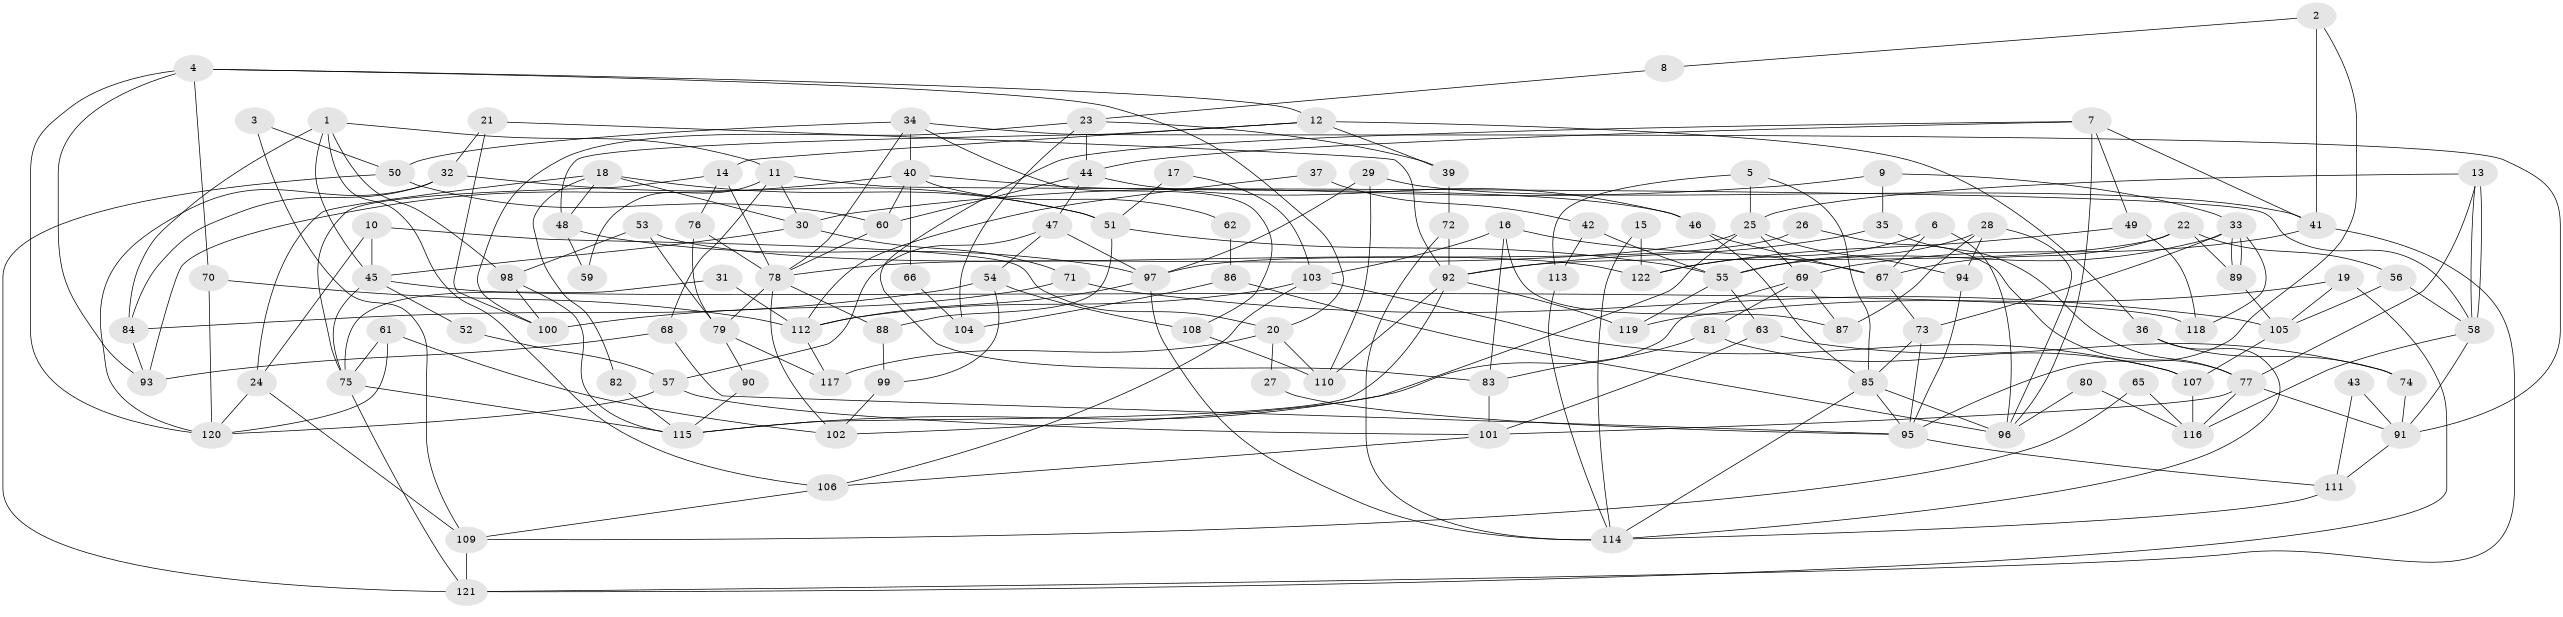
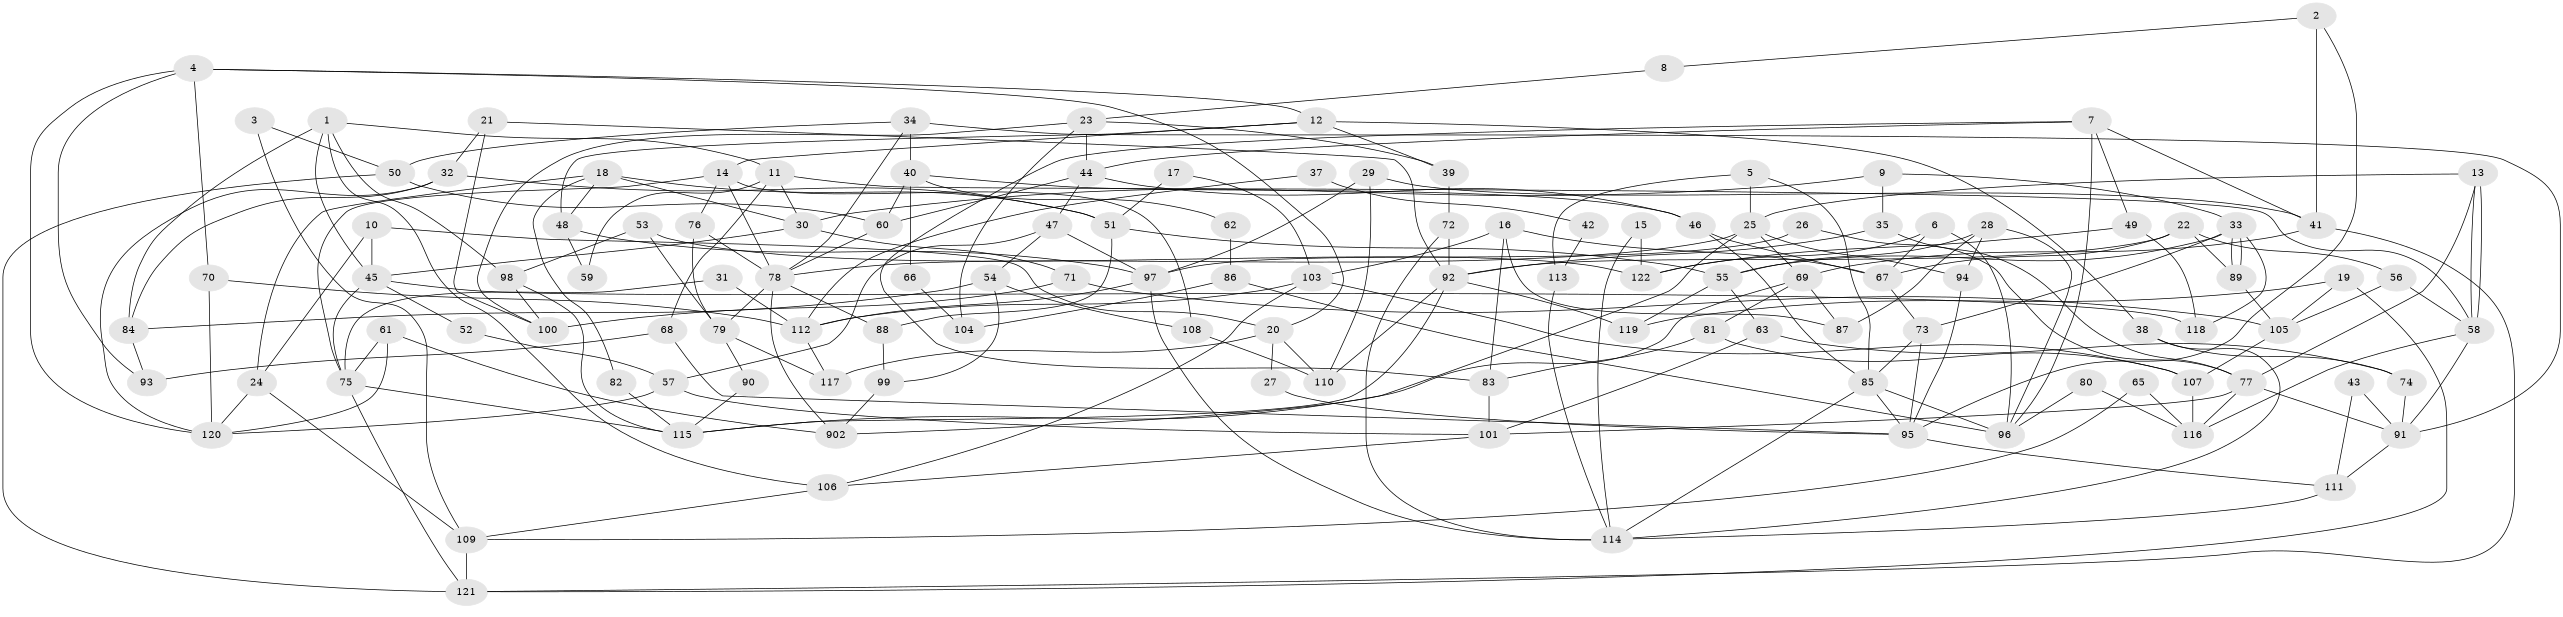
edge "34" -- "108": now "14" -- "108"
edge "40" -- "93": removed
edge "42" -- "55": removed
node "36": label "36" -> "38"
node "102": label "102" -> "902"
